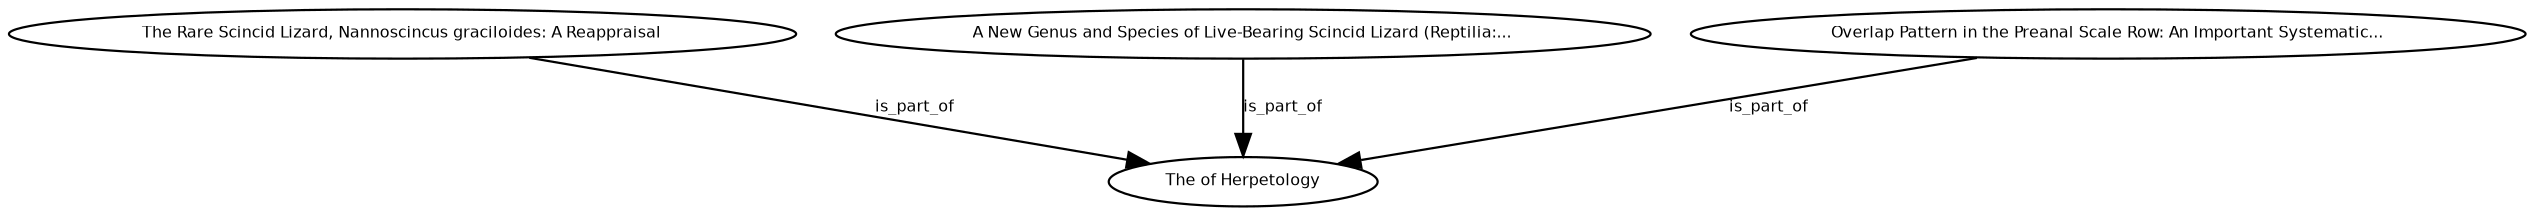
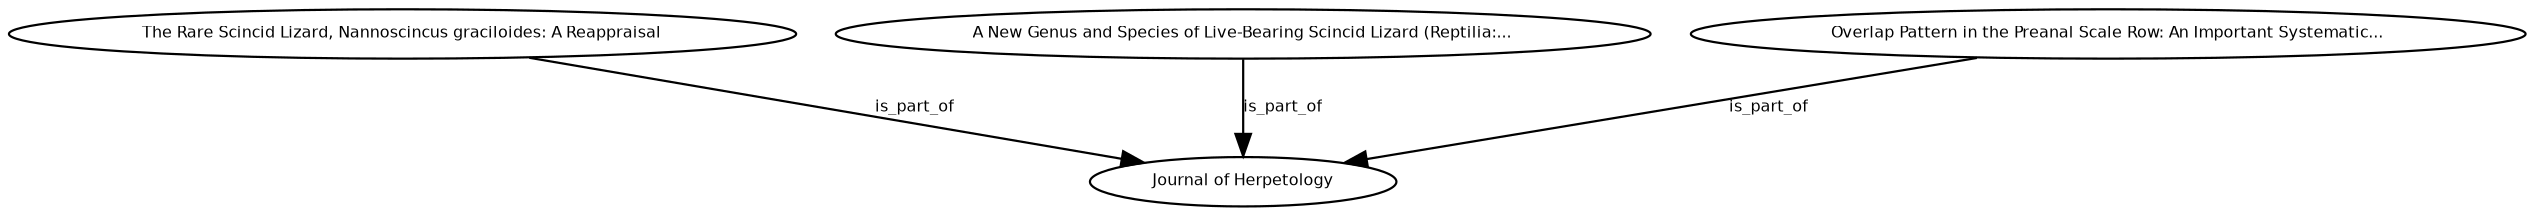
node "The of Herpetology": label "The of Herpetology" -> "Journal of Herpetology"
